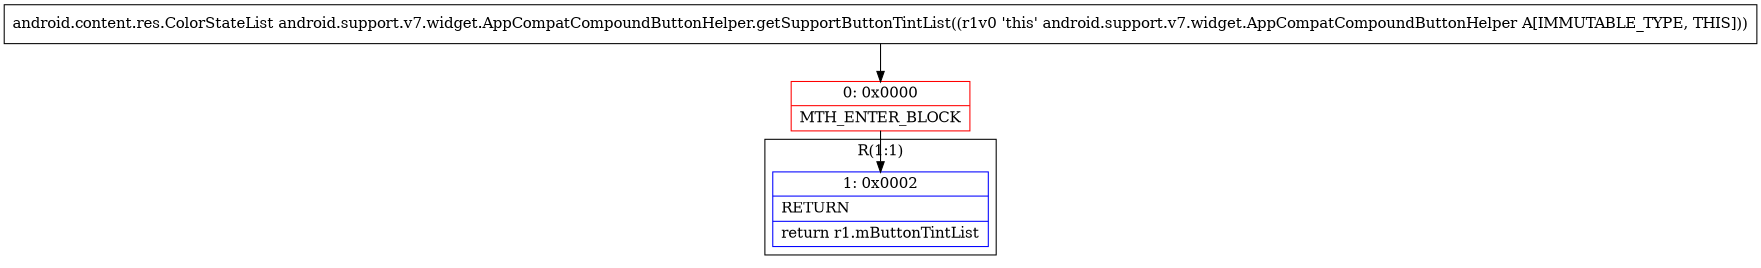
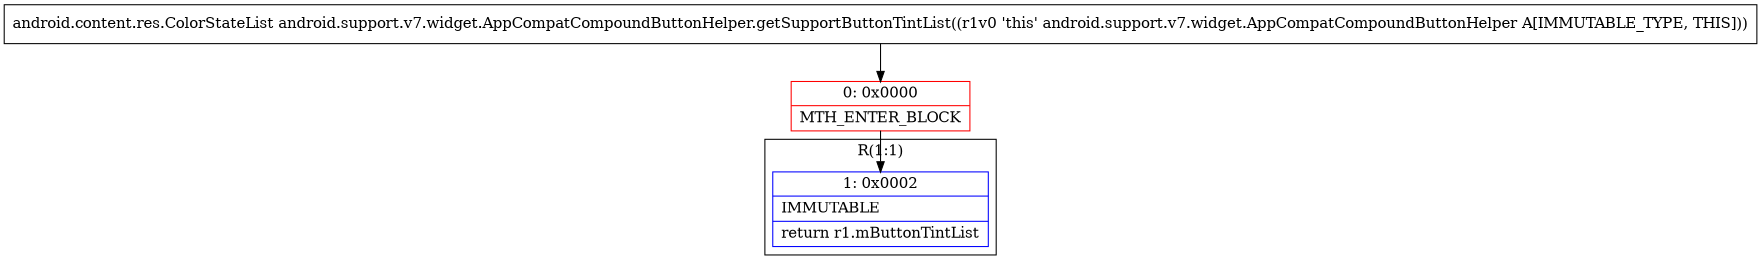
node "1: 0x0002": text "RETURN" -> "IMMUTABLE"
